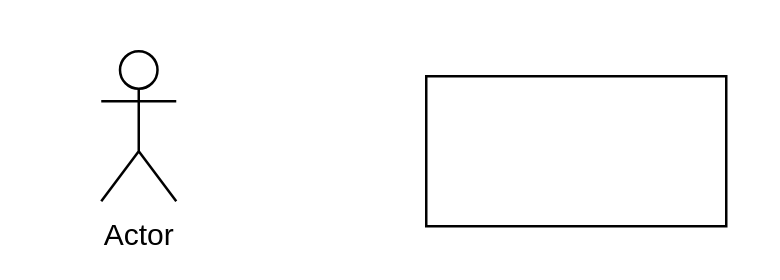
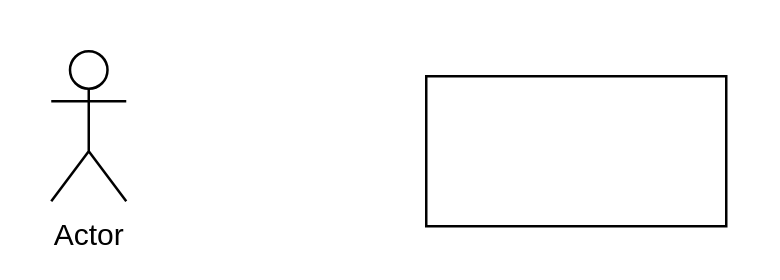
node "Actor": moved (139, 126) -> (89, 126)
